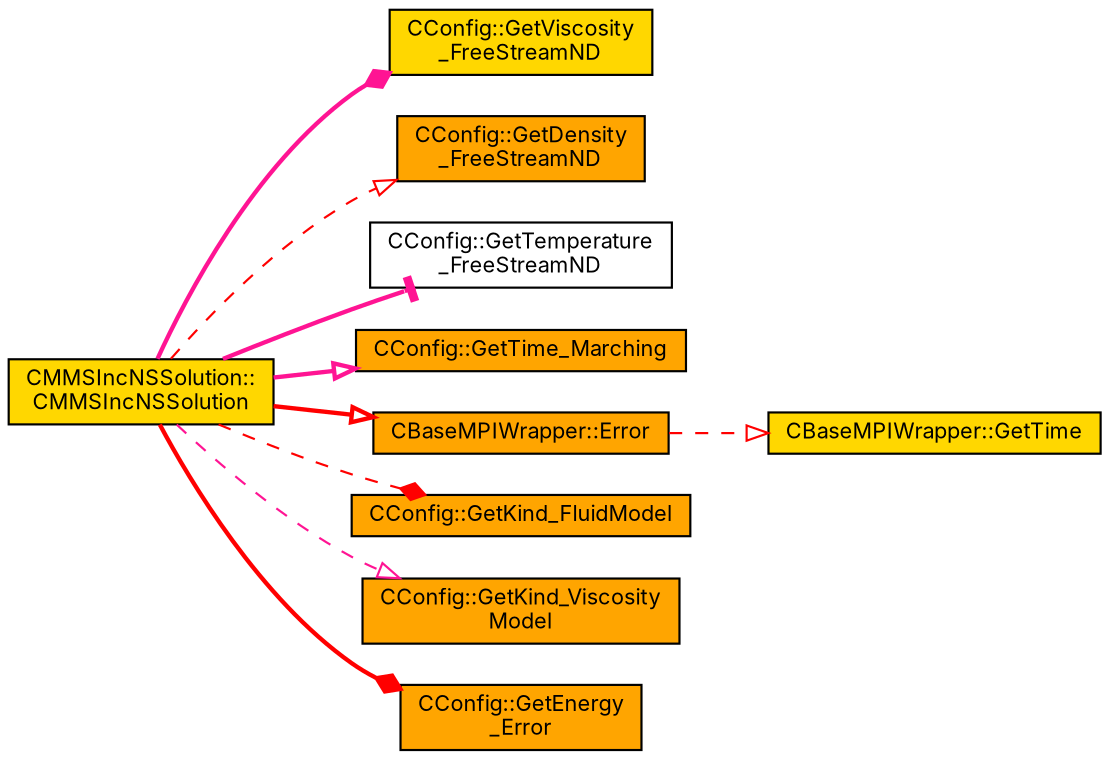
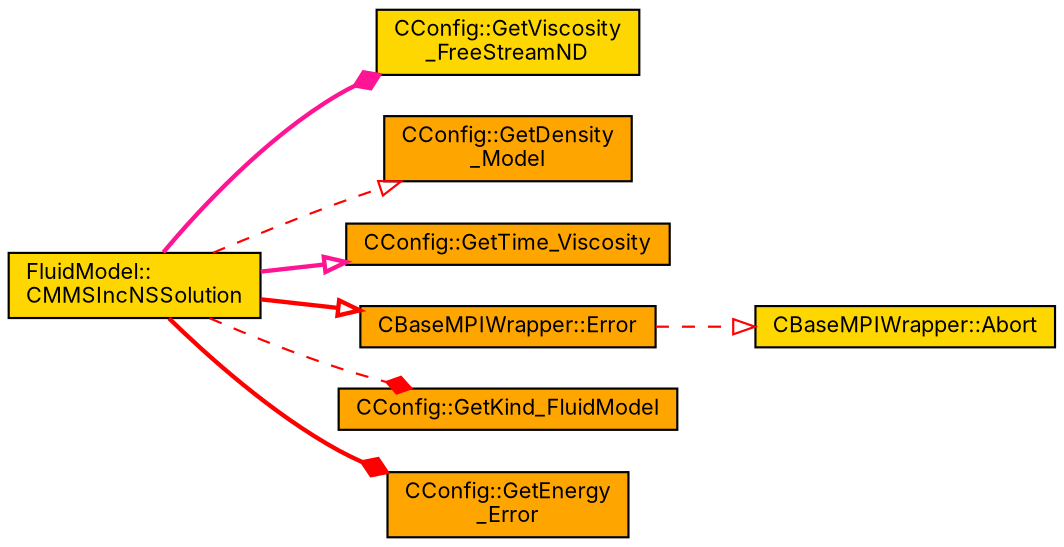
node "CConfig::GetDensity _FreeStreamND": label "CConfig::GetDensity _FreeStreamND" -> "CConfig::GetDensity _Model"
node "CConfig::GetTemperature _FreeStreamND": removed
node "CConfig::GetTime_Marching": label "CConfig::GetTime_Marching" -> "CConfig::GetTime_Viscosity"
node "CMMSIncNSSolution:: CMMSIncNSSolution": label "CMMSIncNSSolution:: CMMSIncNSSolution" -> "FluidModel:: CMMSIncNSSolution"
node "CBaseMPIWrapper::GetTime": label "CBaseMPIWrapper::GetTime" -> "CBaseMPIWrapper::Abort"
node "CConfig::GetKind_Viscosity Model": removed
